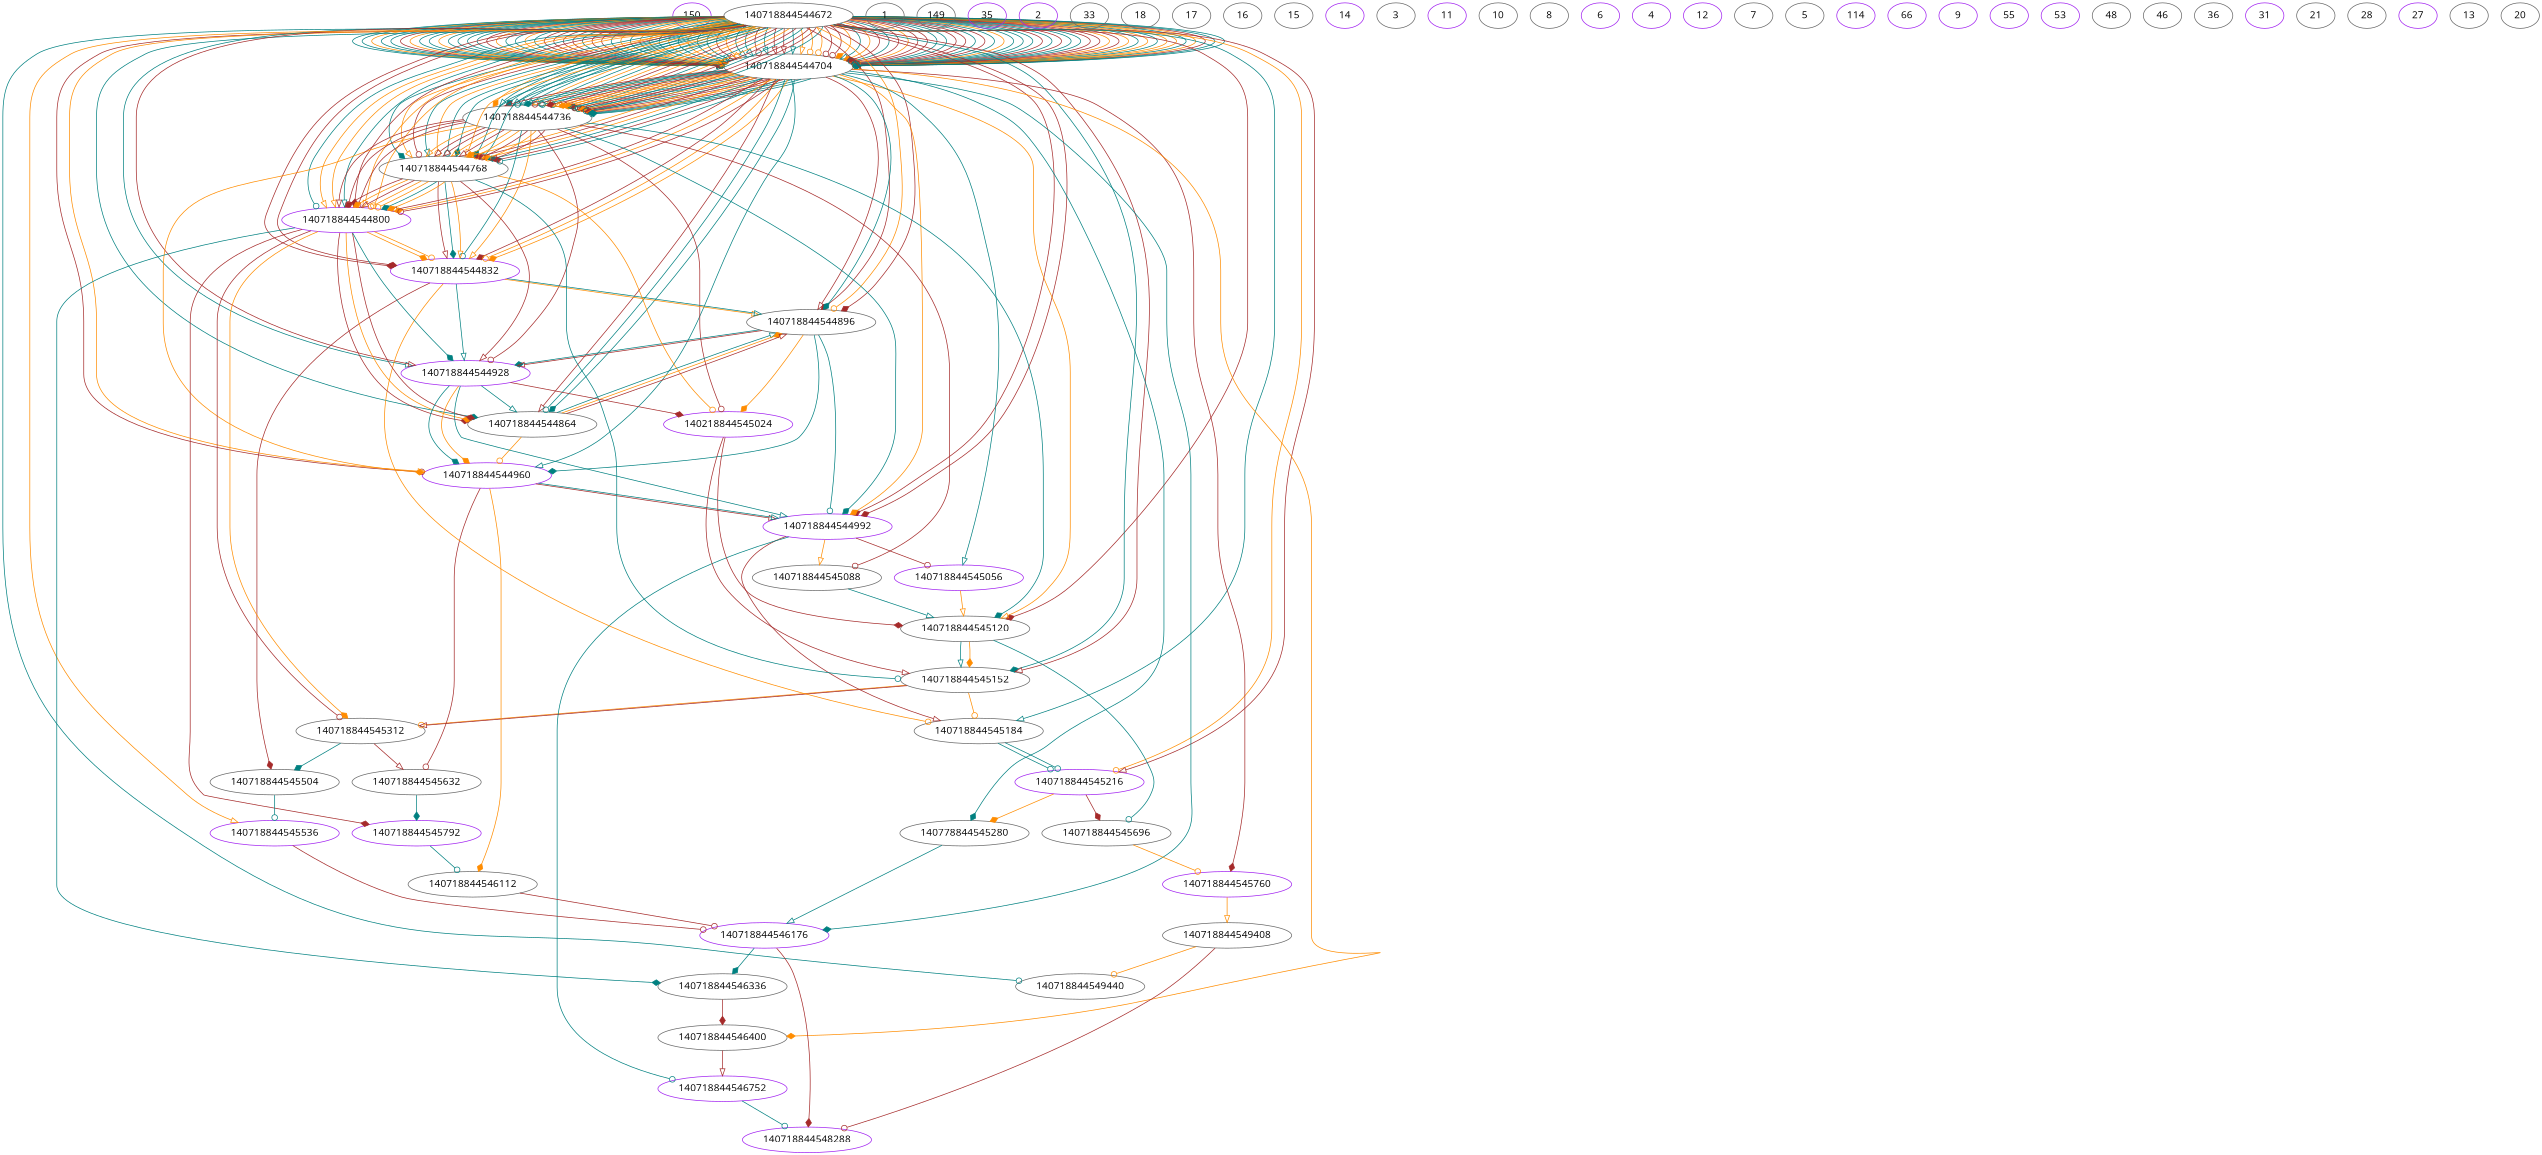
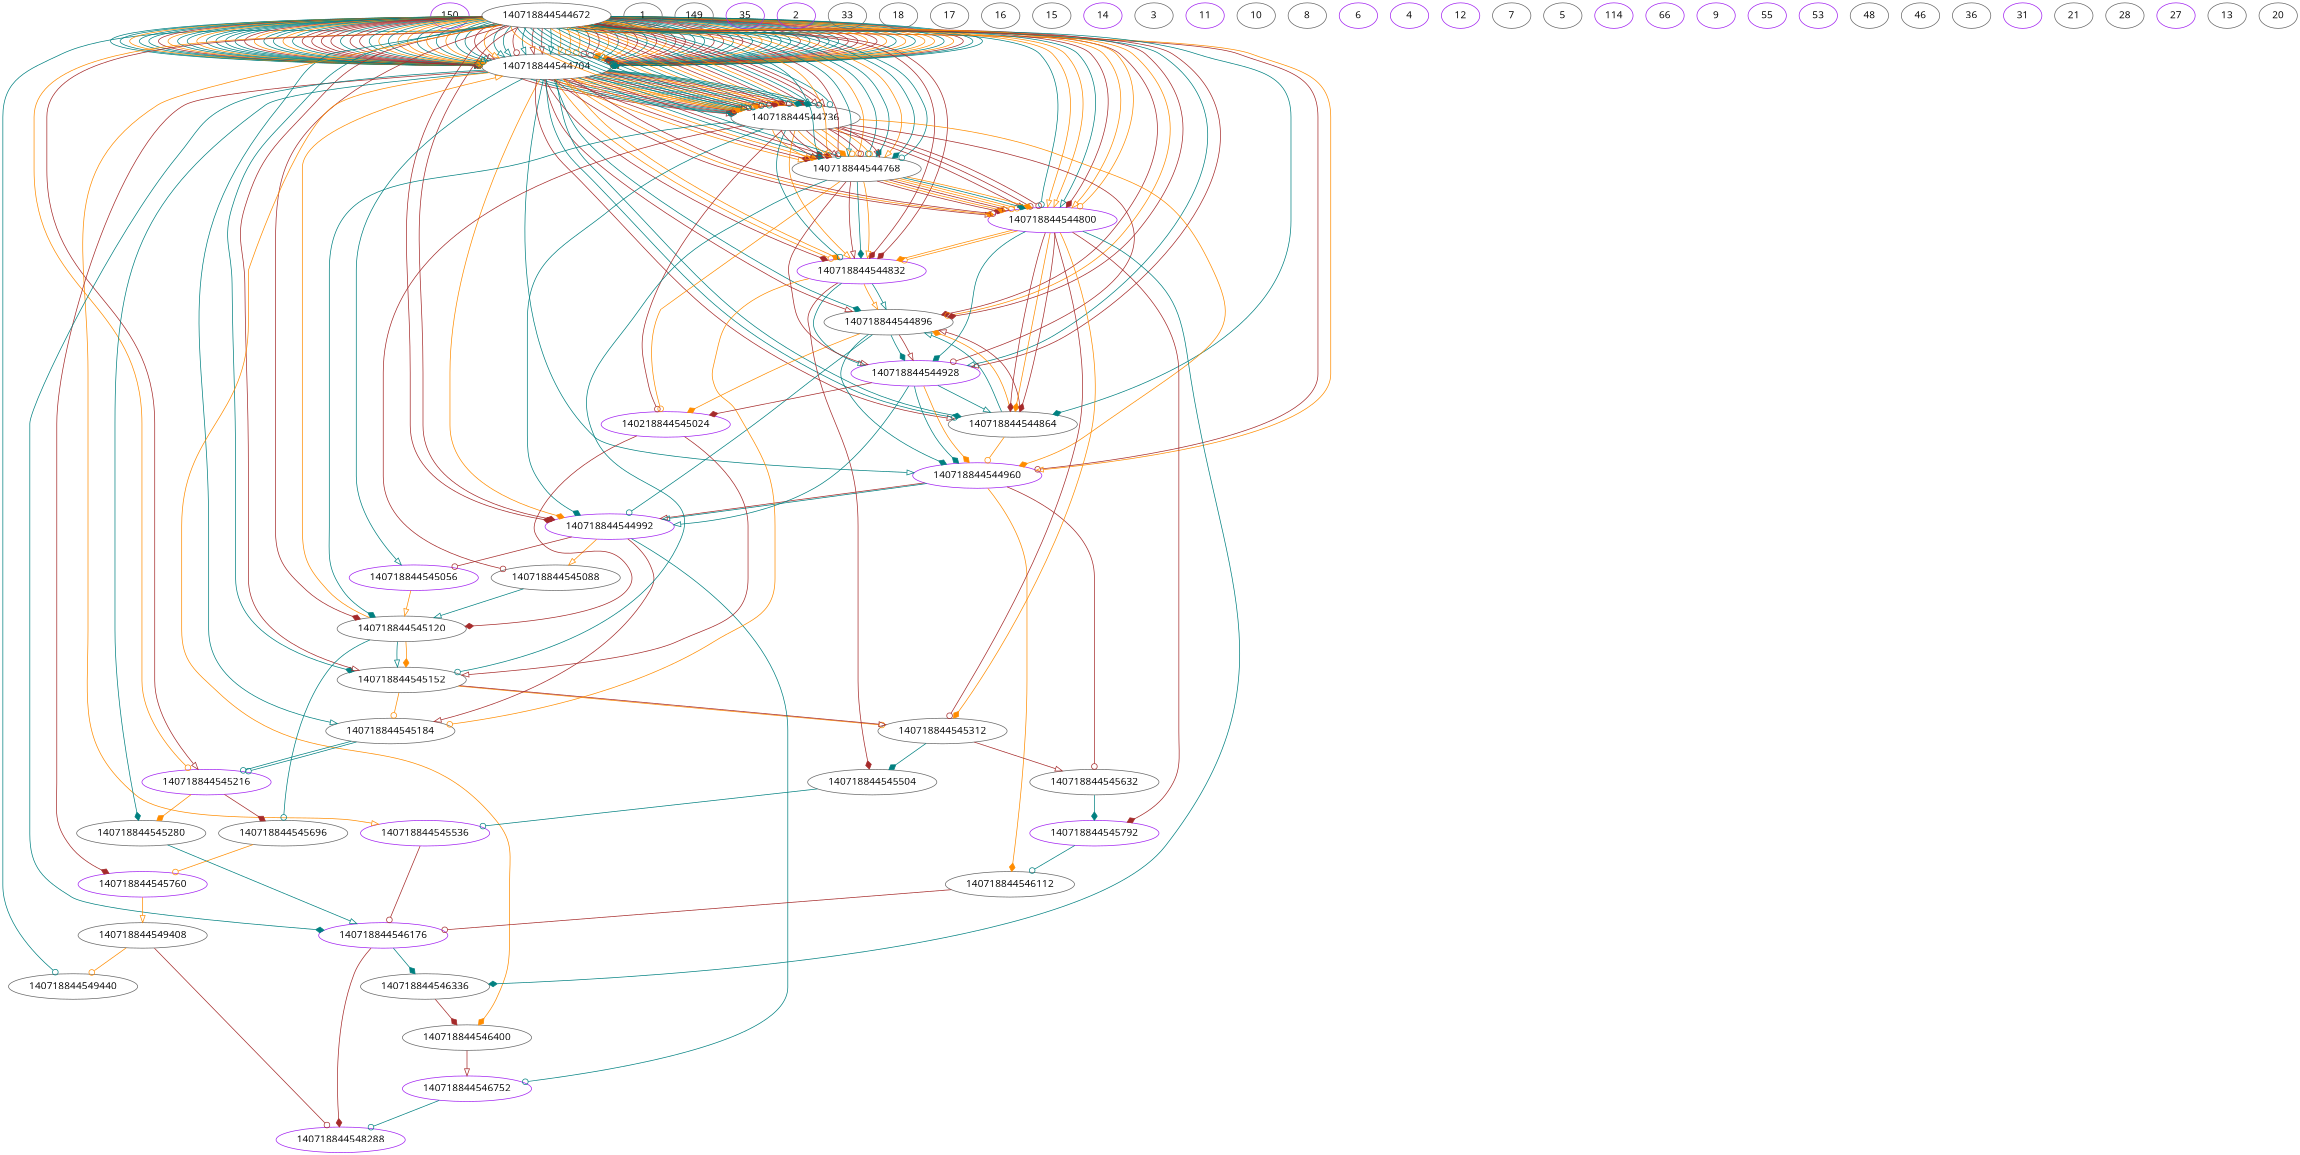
edge "140718844544704" -> "140718844545120": reversed
node "140778844545280": label "140778844545280" -> "140718844545280"
